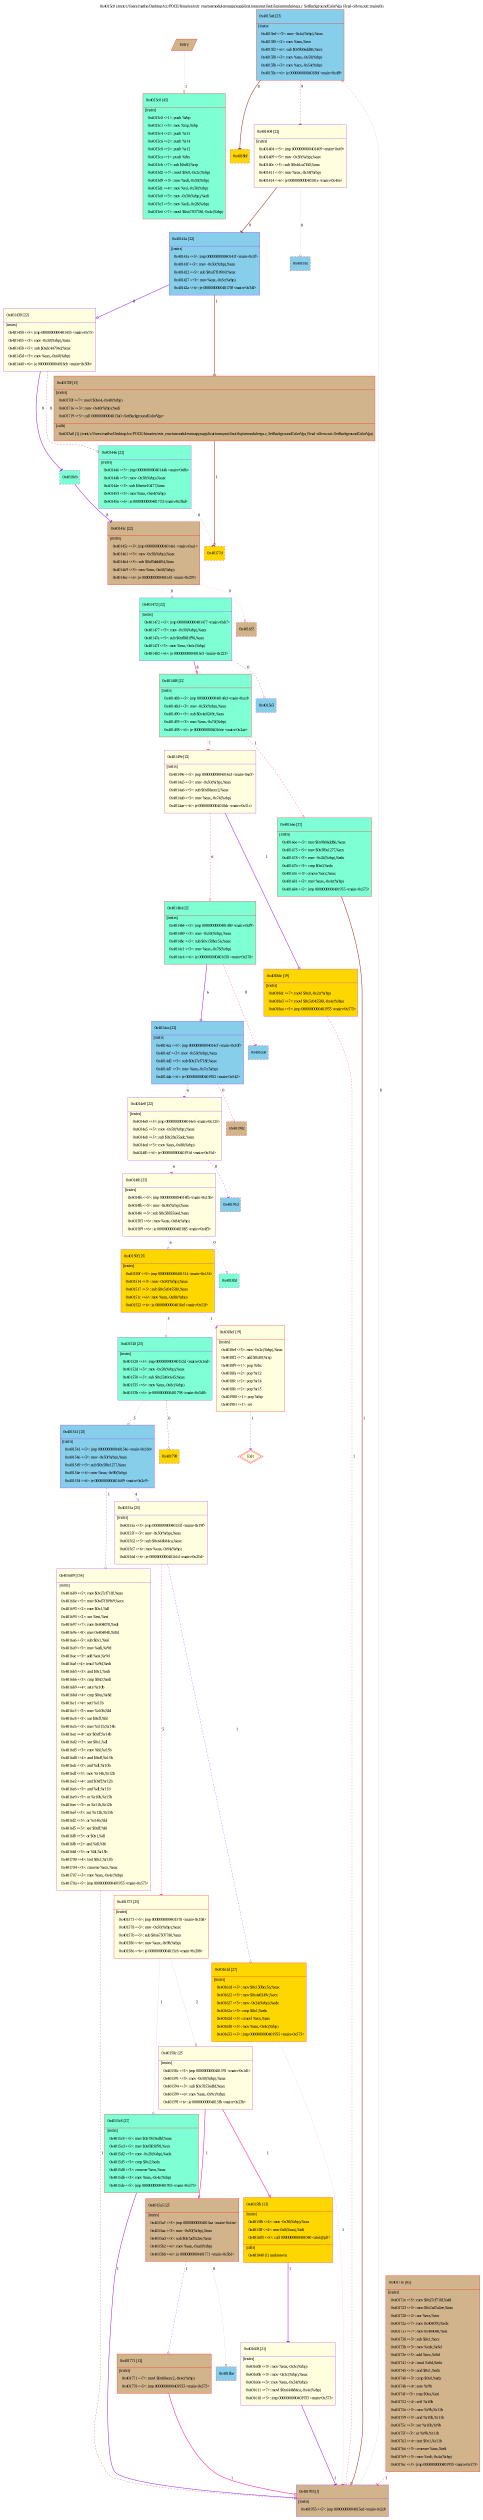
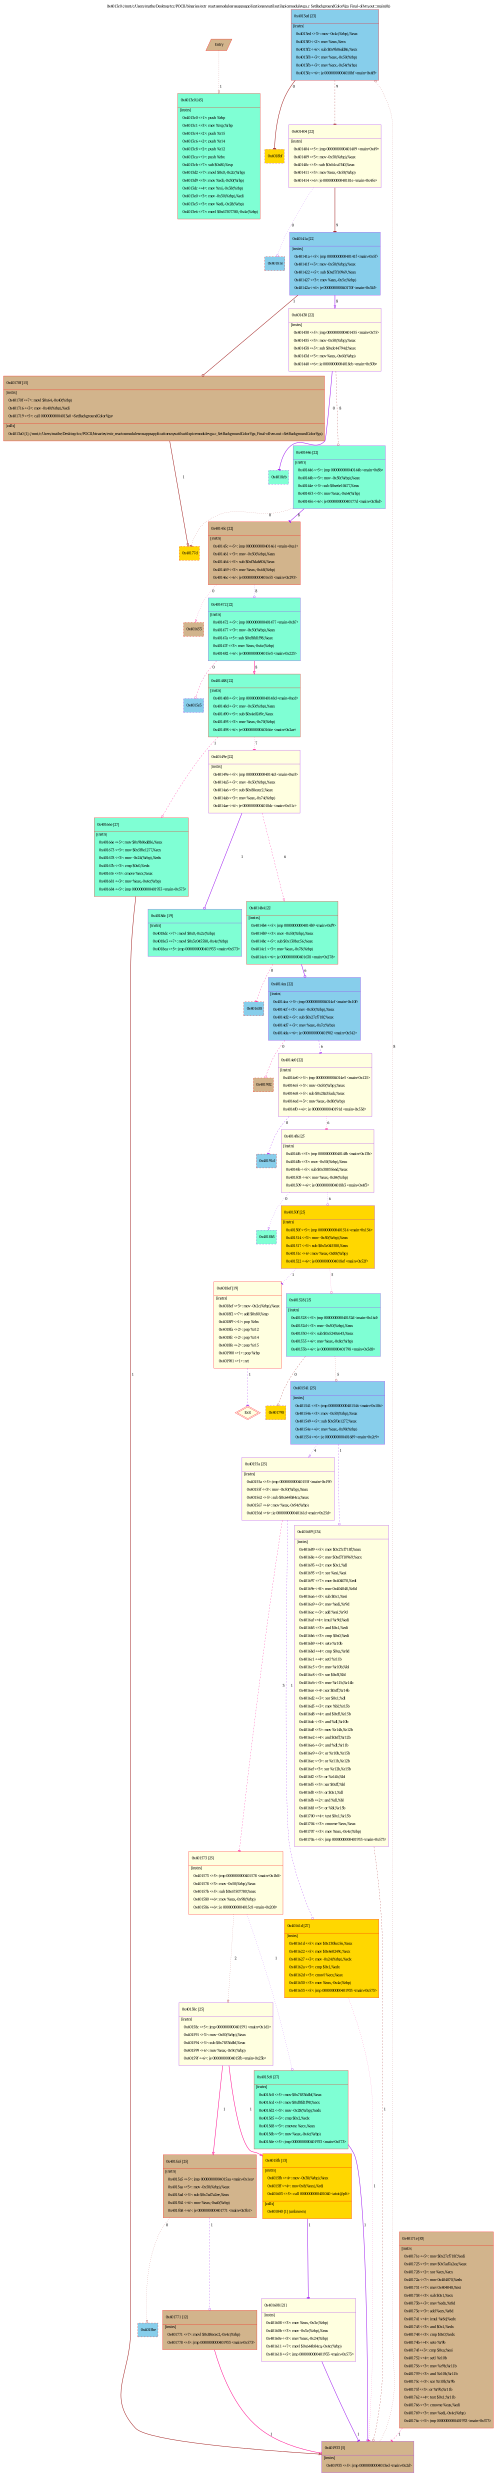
edge "0x4018cb" -> "0x40145c [22]": now "0x401446 [22]" -> "0x40145c [22]"
node "0x4018dc [19]": fillcolor gold -> aquamarine
edge "0x4018dc [19]" -> "0x401933 [5]": removed, label "1"
